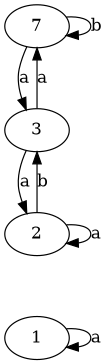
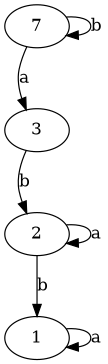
edge "3" -> "7": removed, label "a"
edge "3" -> "2": label "a" -> "b"
edge "2" -> "3": now "2" -> "1"
